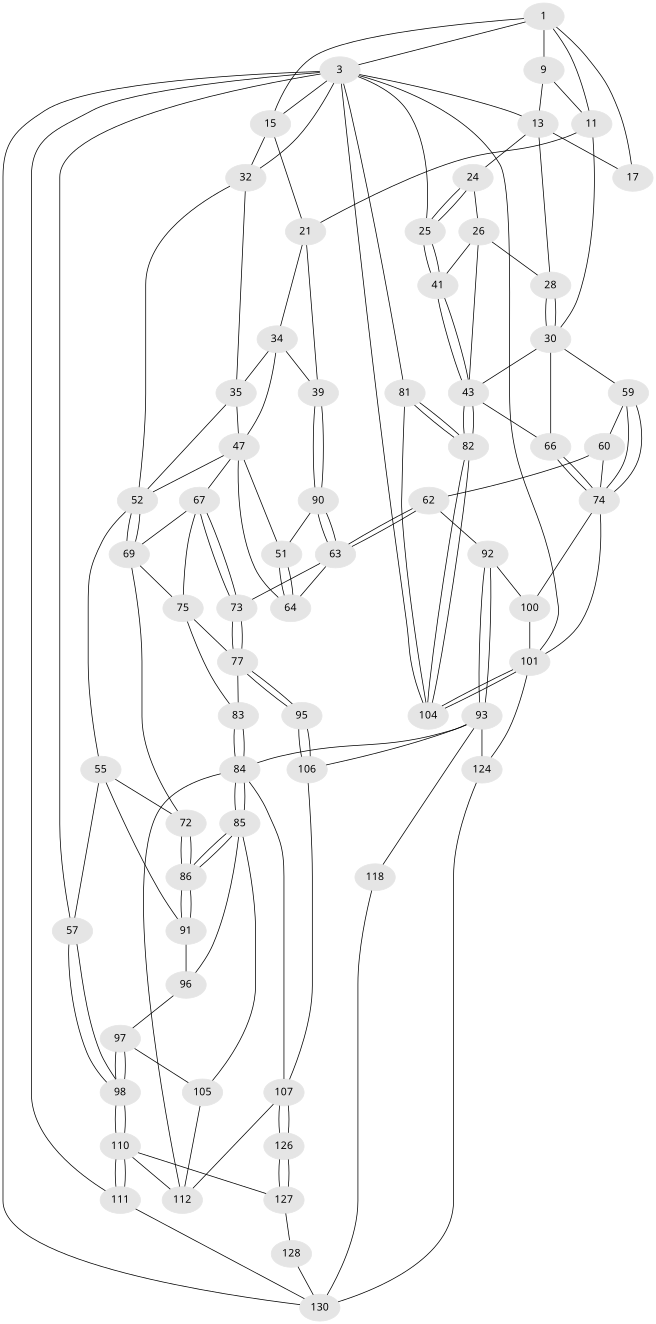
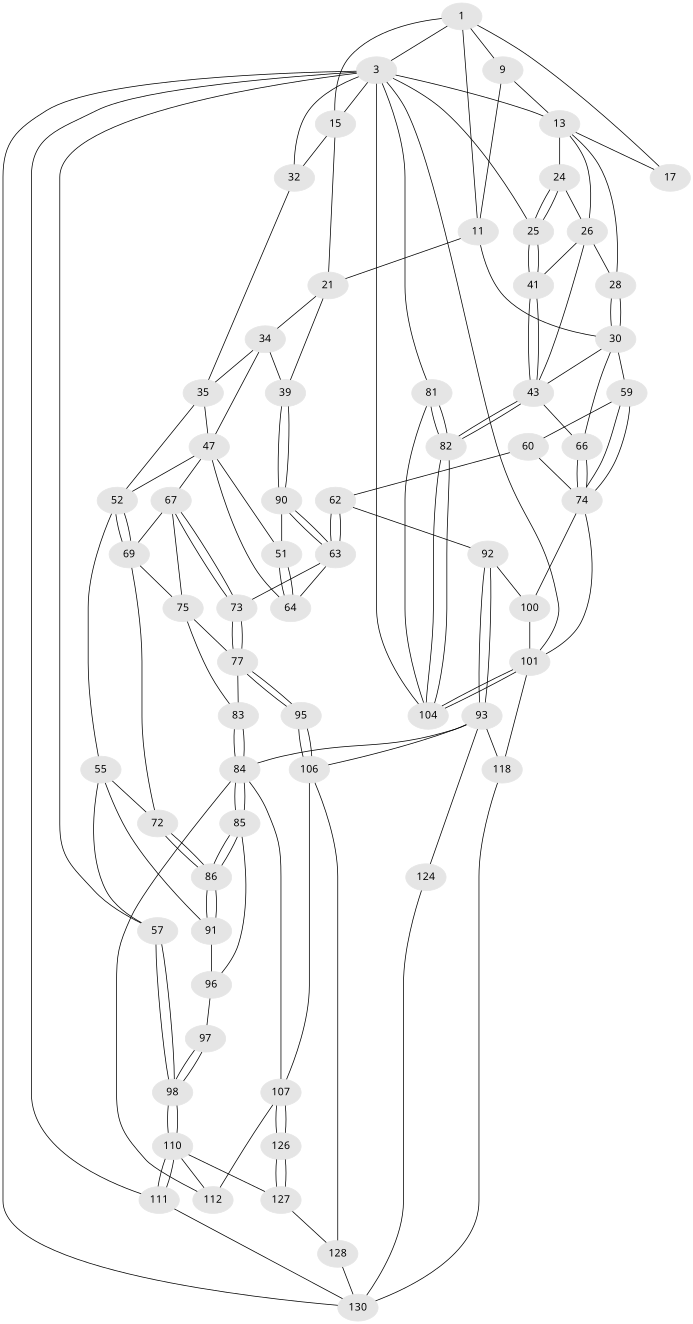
edge "13" -- "26": added
edge "32" -- "52": removed
edge "101" -- "124": now "101" -- "118"
edge "106" -- "128": added
node "105": removed
